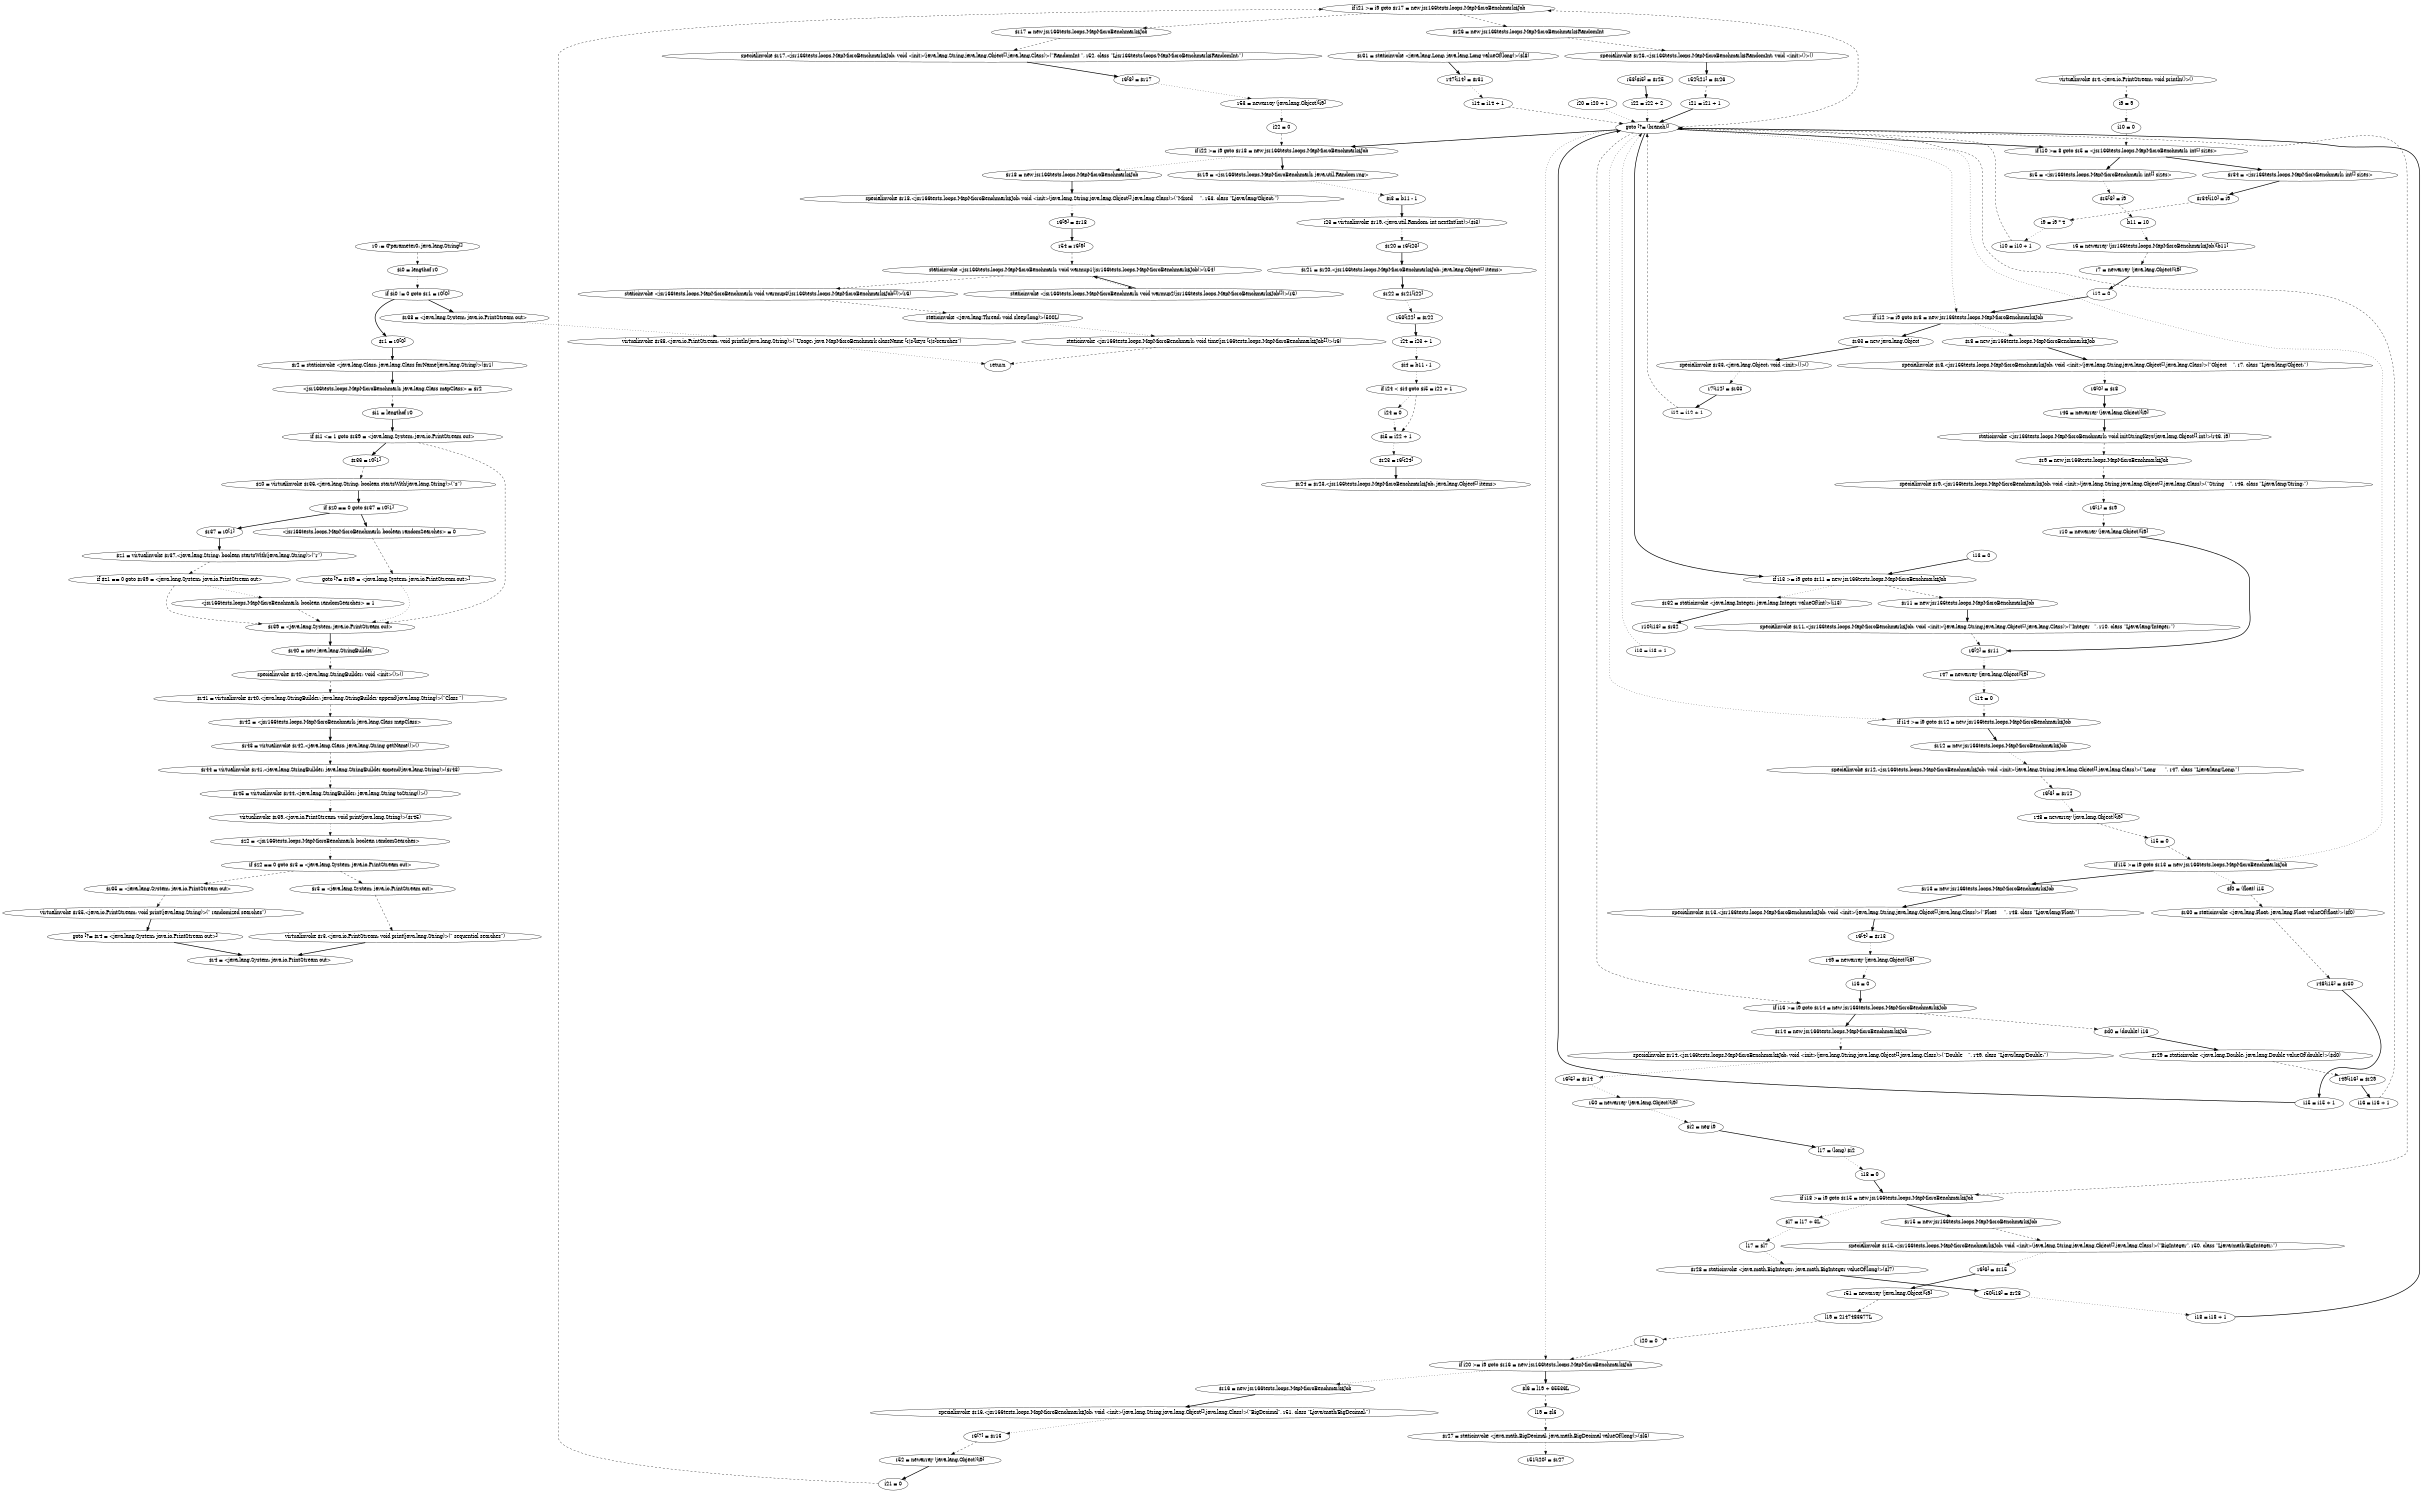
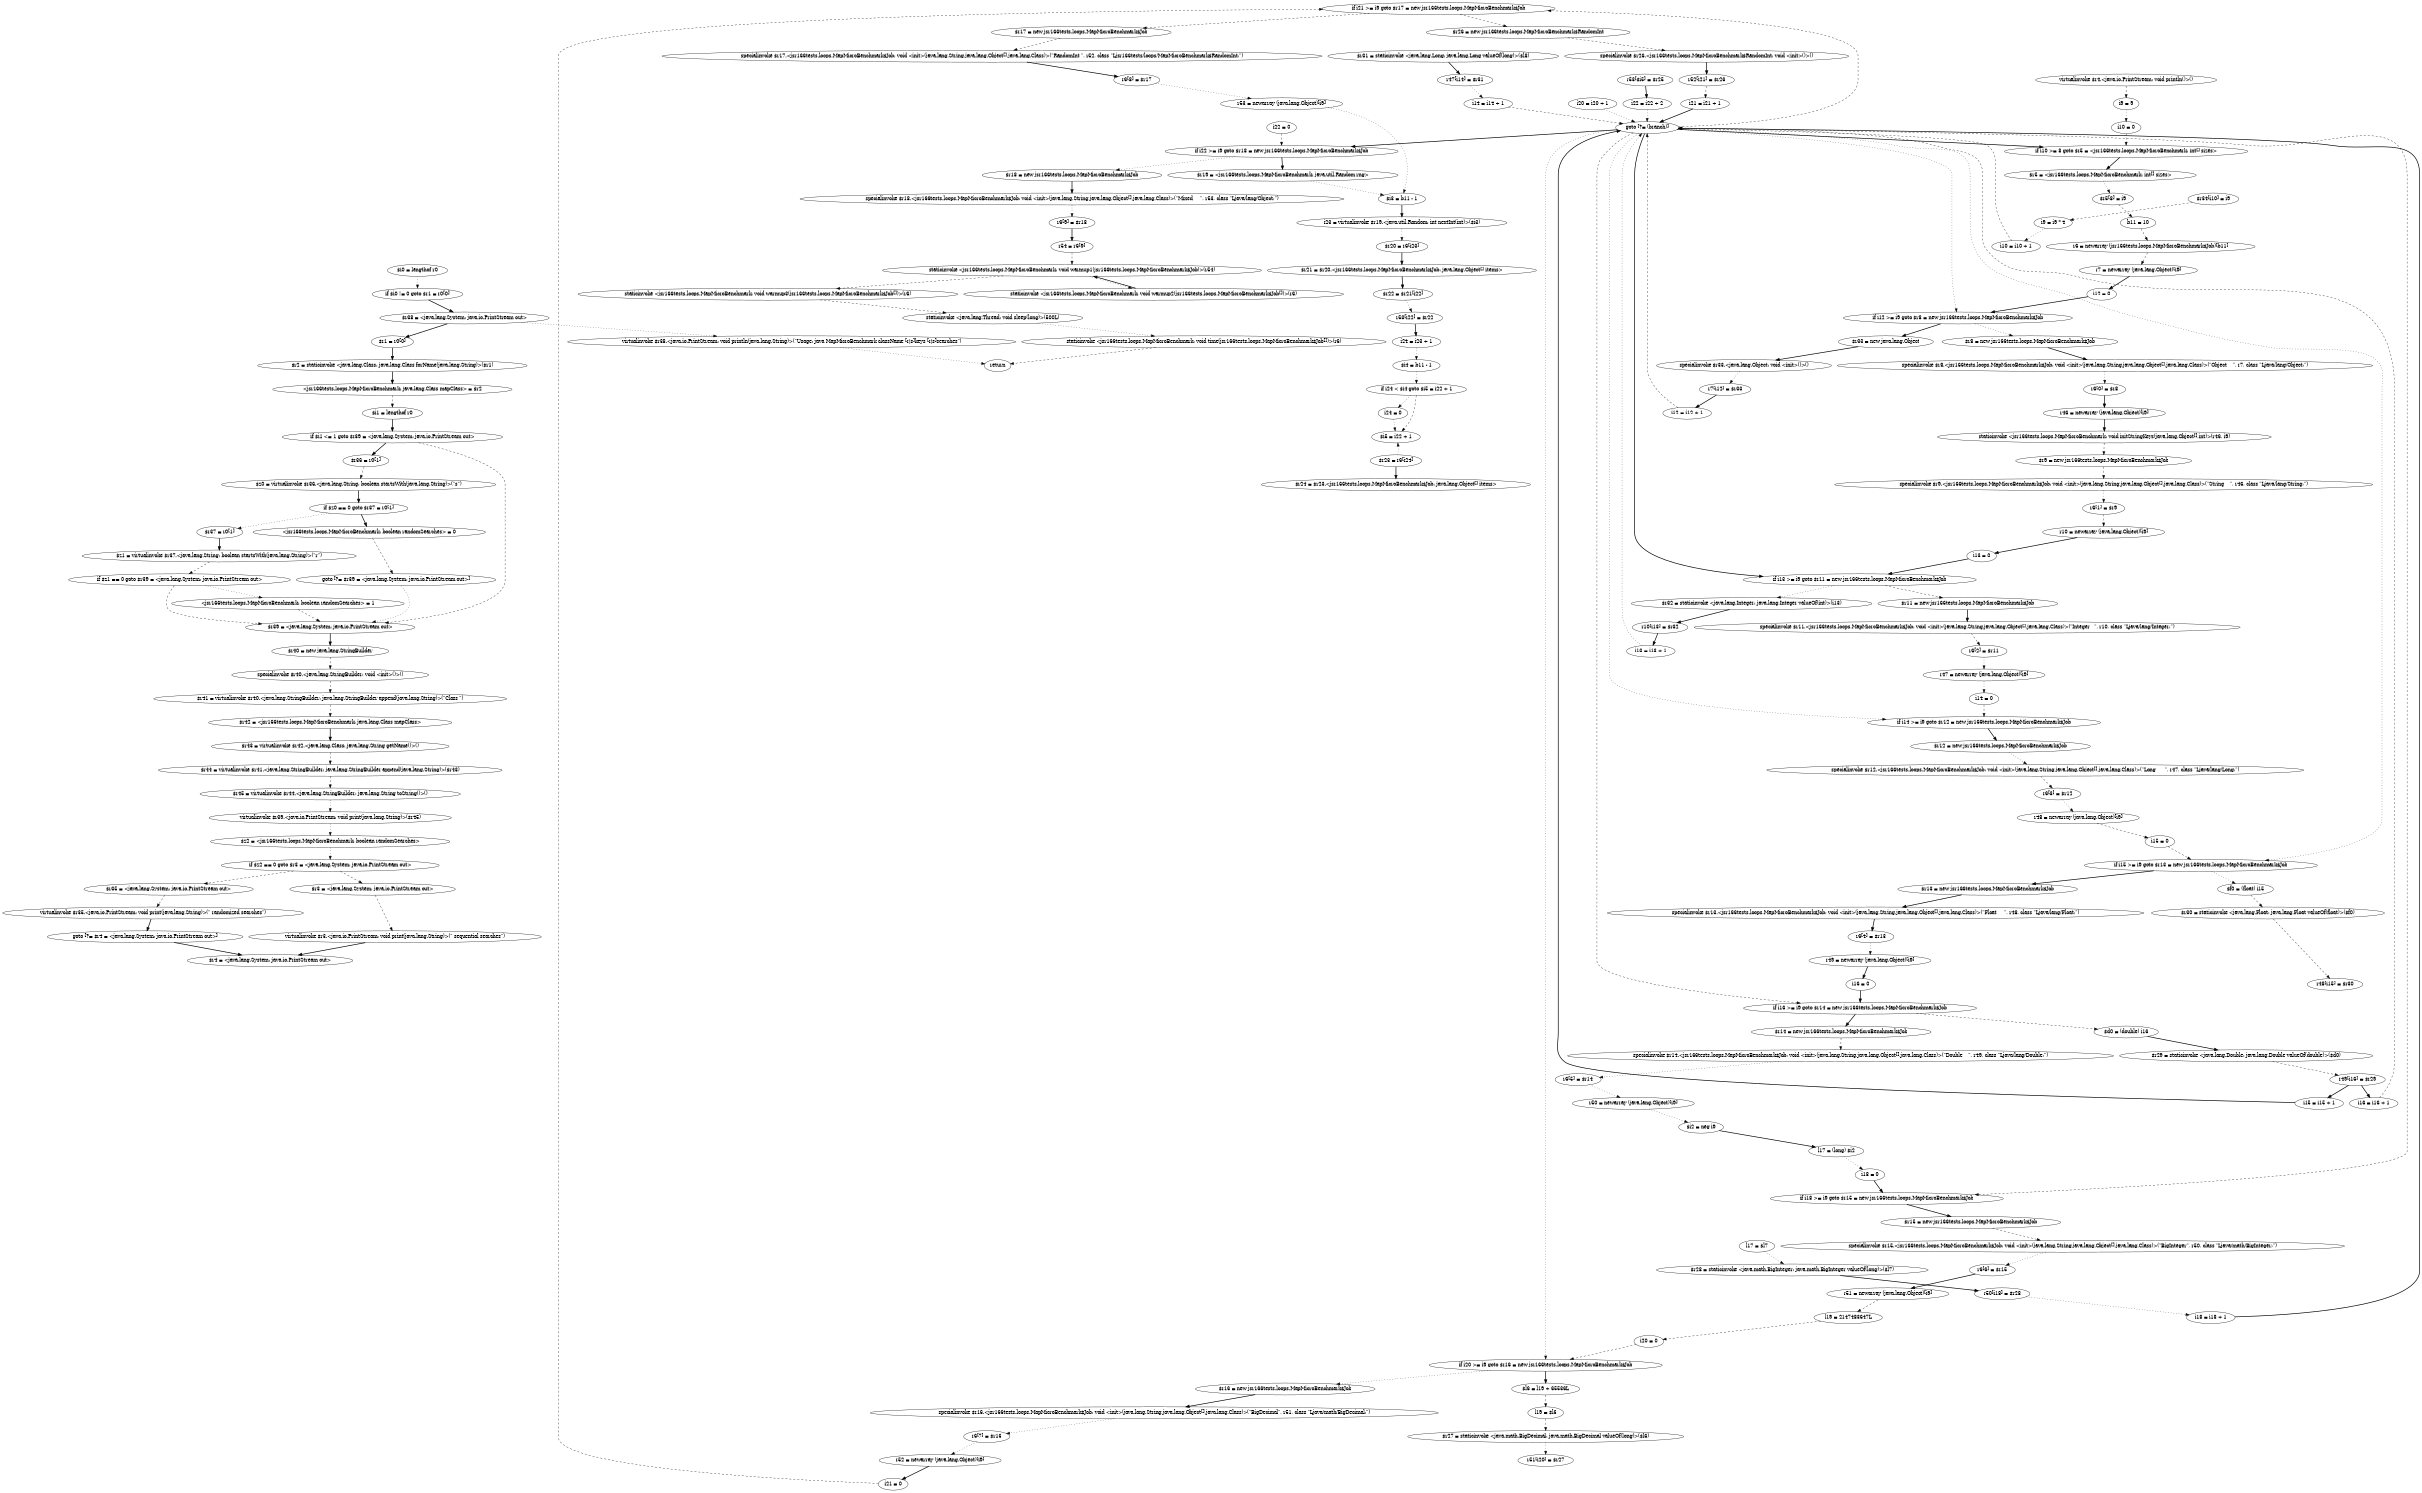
edge "r53 = newarray (java.lang.Object)[i9]" -> "i22 = 0": now "r53 = newarray (java.lang.Object)[i9]" -> "$i3 = b11 - 1"
node "$r34 = <jsr166tests.loops.MapMicroBenchmark: int[] sizes>": removed
edge "b11 = 10" -> "r6 = newarray (jsr166tests.loops.MapMicroBenchmark$Job)[b11]": style dotted -> dashed
node "r0 := @parameter0: java.lang.String[]": removed
edge "if $i0 != 0 goto $r1 = r0[0]" -> "$r1 = r0[0]": now "$r38 = <java.lang.System: java.io.PrintStream out>" -> "$r1 = r0[0]"
edge "$i5 = i22 + 1" -> "$r23 = r6[i24]": reversed
edge "if $z0 == 0 goto $r37 = r0[1]" -> "$r37 = r0[1]": style bold -> dotted
edge "r10[i13] = $r32" -> "i13 = i13 + 1": added
edge "r10 = newarray (java.lang.Object)[i9]" -> "r6[2] = $r11": now "r10 = newarray (java.lang.Object)[i9]" -> "i13 = 0"
edge "r49 = newarray (java.lang.Object)[i9]" -> "i16 = 0": style dotted -> bold
edge "r48[i15] = $r30" -> "i15 = i15 + 1": now "r49[i16] = $r29" -> "i15 = i15 + 1"
node "$l7 = l17 + 3L": removed
node "l19 = 2147483677L": label "l19 = 2147483677L" -> "l19 = 2147483647L"
edge "r6[7] = $r16" -> "r52 = newarray (java.lang.Object)[i9]": style dashed -> dotted
